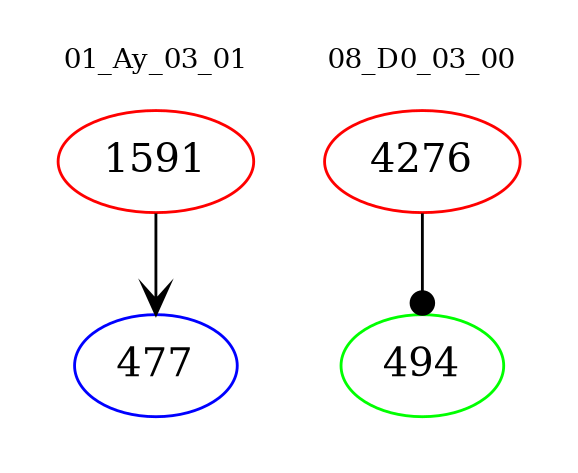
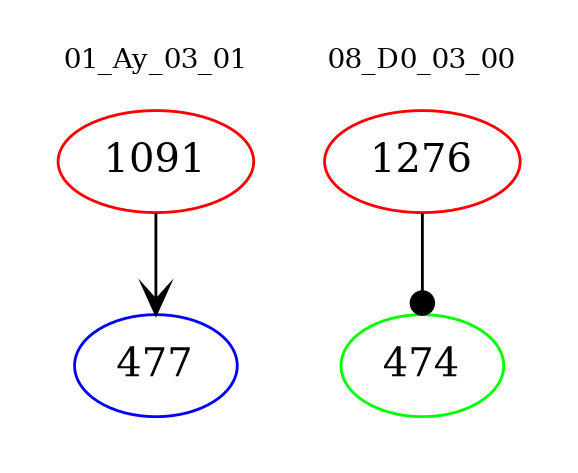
node "1591": label "1591" -> "1091"
node "4276": label "4276" -> "1276"
node "494": label "494" -> "474"
